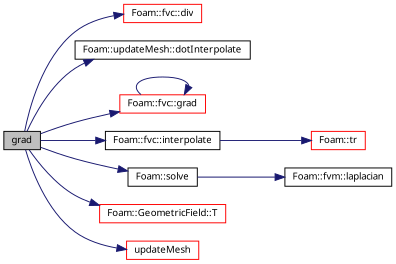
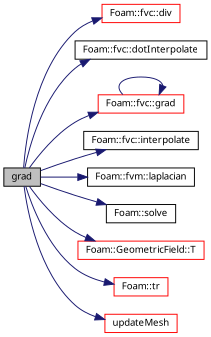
node "Foam::updateMesh::dotInterpolate": label "Foam::updateMesh::dotInterpolate" -> "Foam::fvc::dotInterpolate"
edge "Foam::fvc::interpolate" -> "Foam::tr": now "grad" -> "Foam::tr"
edge "Foam::solve" -> "Foam::fvm::laplacian": now "grad" -> "Foam::fvm::laplacian"
